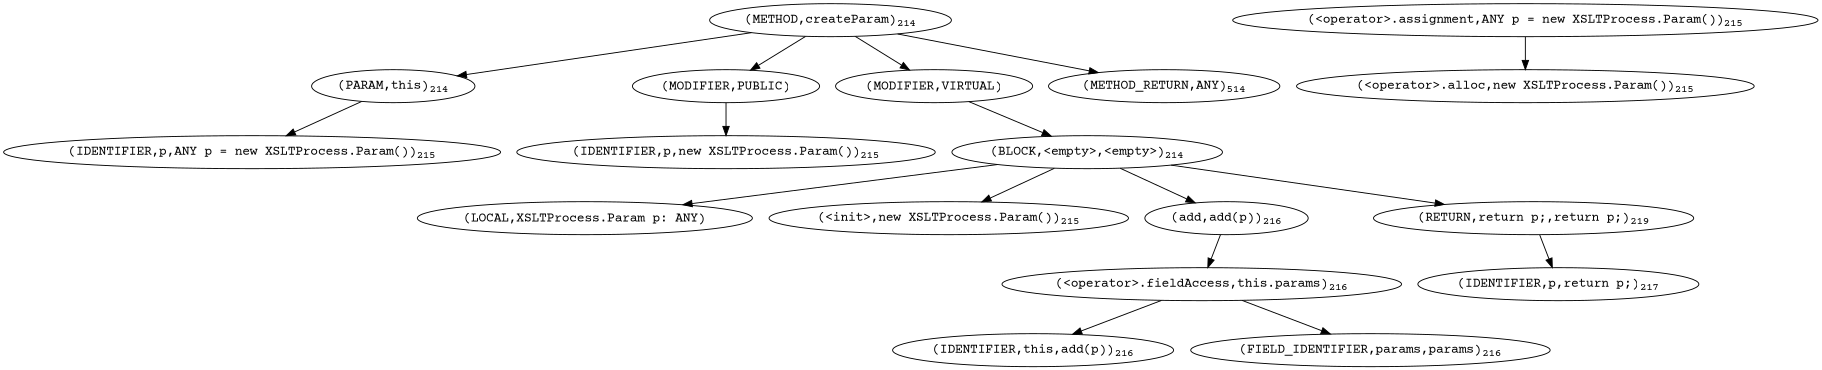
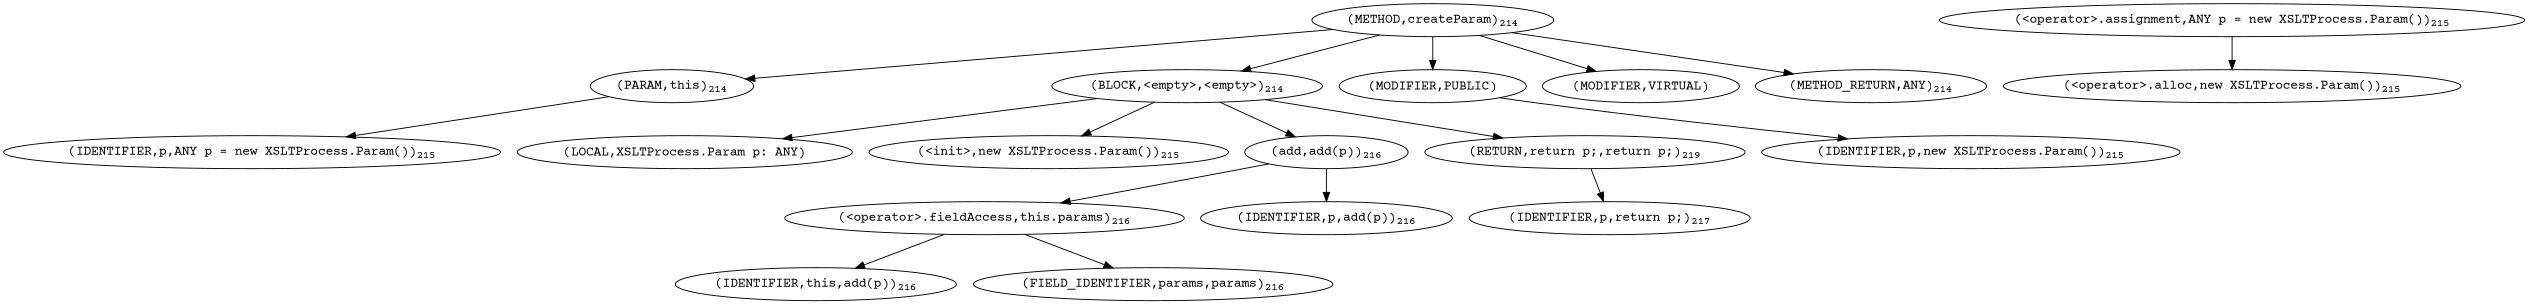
node "(METHOD_RETURN,ANY)": text "514" -> "214"
edge "(MODIFIER,VIRTUAL)" -> "(BLOCK,<empty>,<empty>)": now "(METHOD,createParam)" -> "(BLOCK,<empty>,<empty>)"
node "(IDENTIFIER,p,add(p))": added
